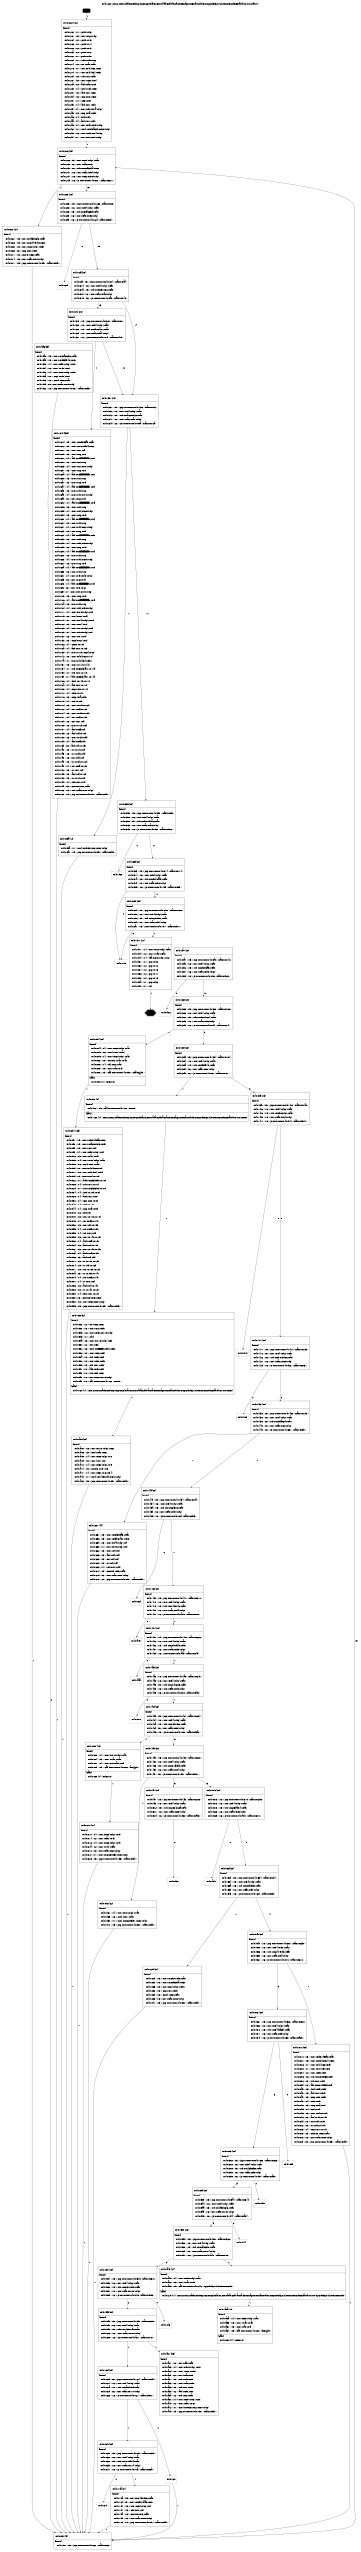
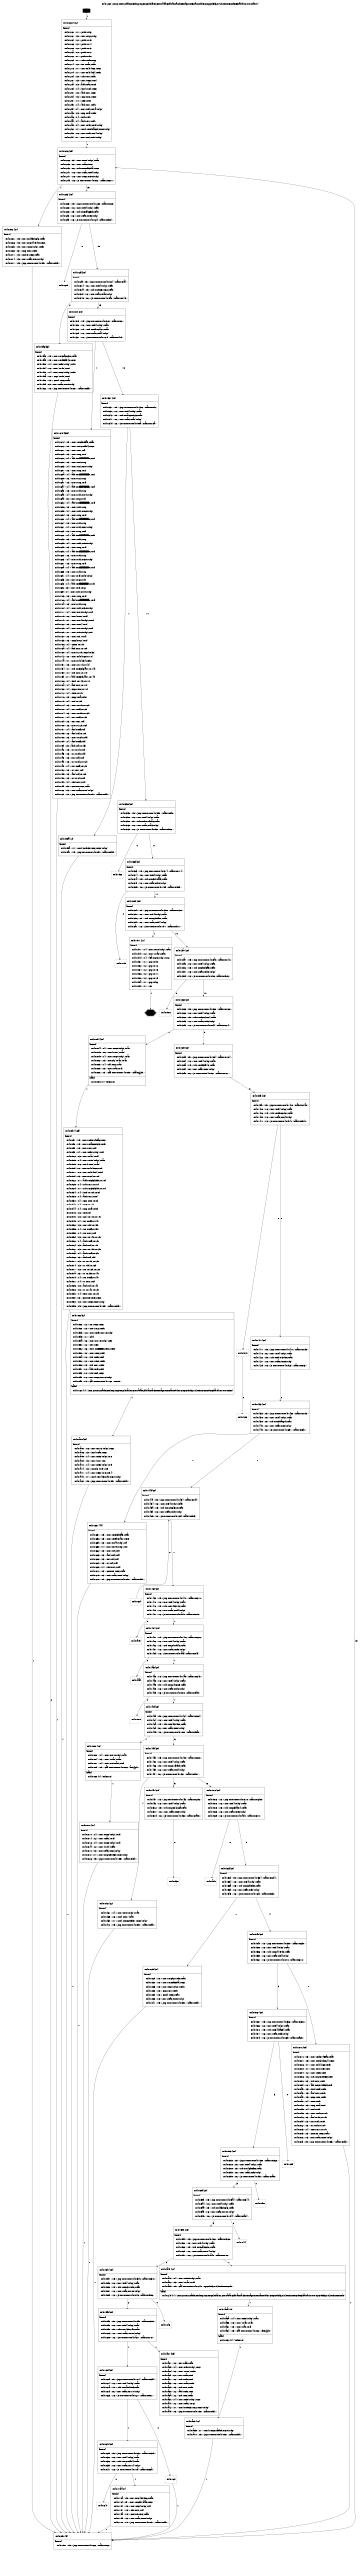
edge "0x4012ff [28]" -> "0x401337 [28]": now "0x4012ff [28]" -> "0x4019a6 [33]"
edge "0x40138b [28]" -> "0x4017e5": now "0x40138b [28]" -> "0x4013a7 [28]"
node "0x4019c7 [5]": removed
edge "0x401417 [28]" -> "0x401b23": now "0x401b7b" -> "0x401b23"
edge "0x40144f [28]" -> "0x401e2f": reversed
node "0x401a69 [12]": added
